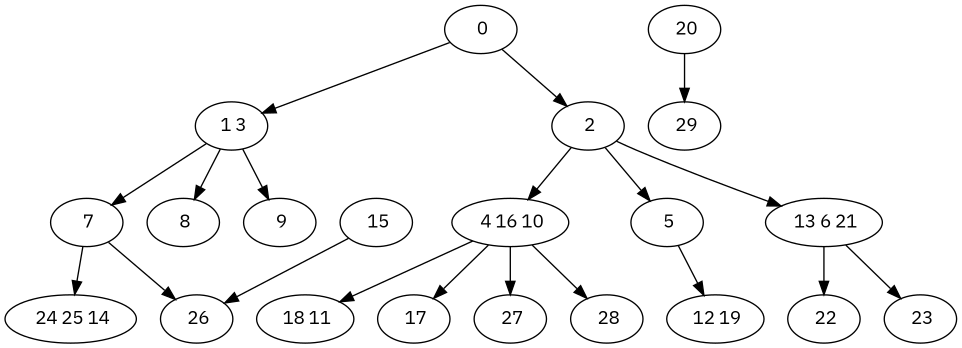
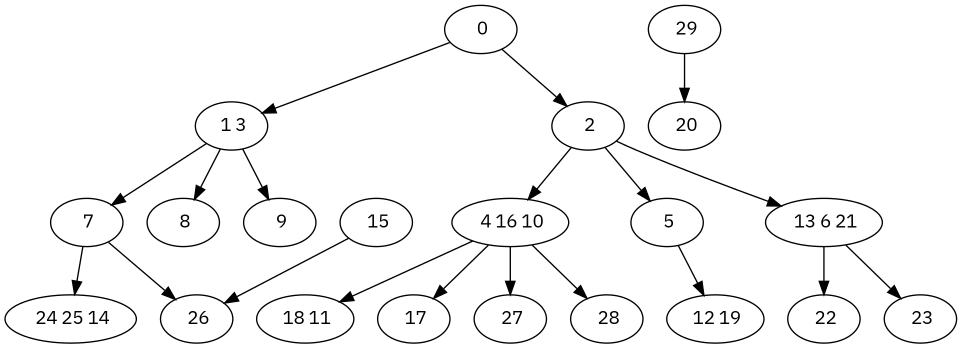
edge "20" -> "29": reversed
